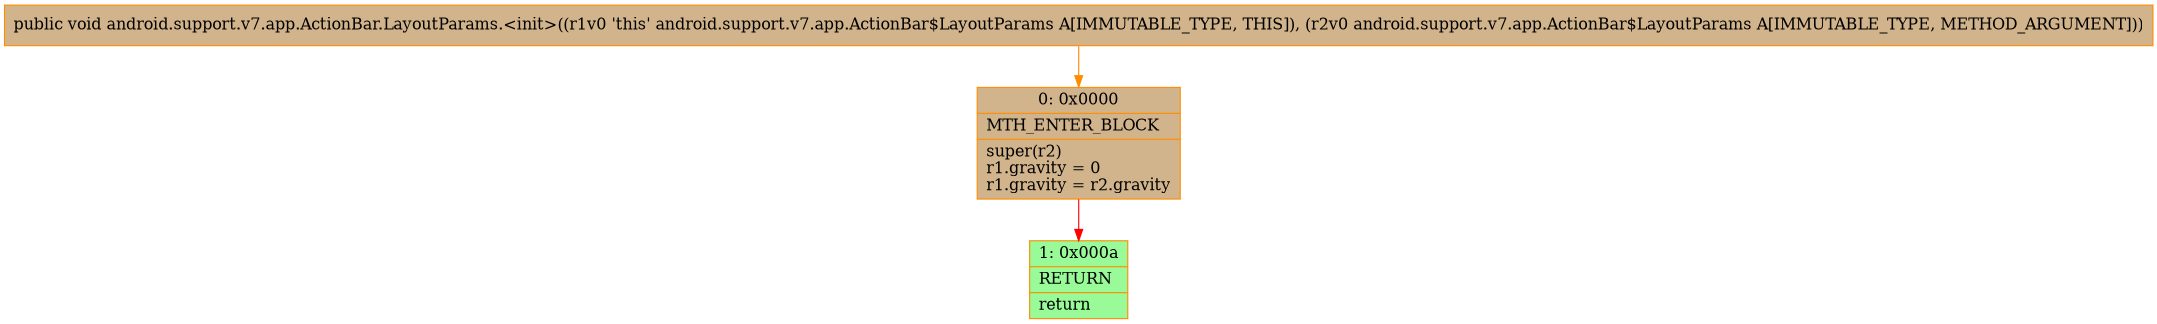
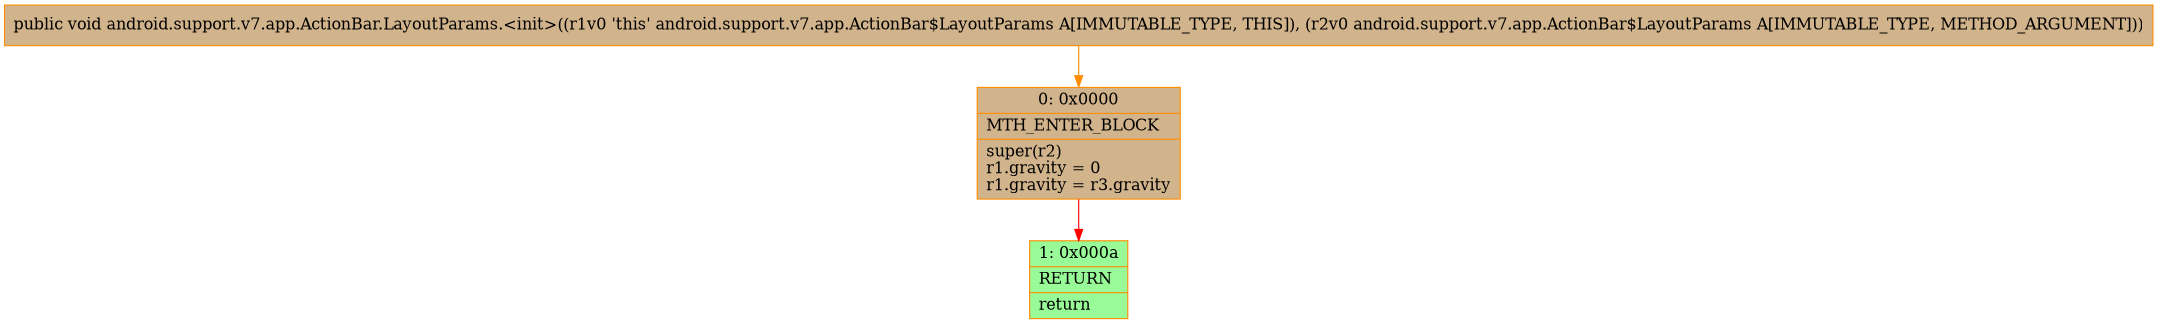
node "0: 0x0000": text "r1.gravity = r2.gravity" -> "r1.gravity = r3.gravity"
